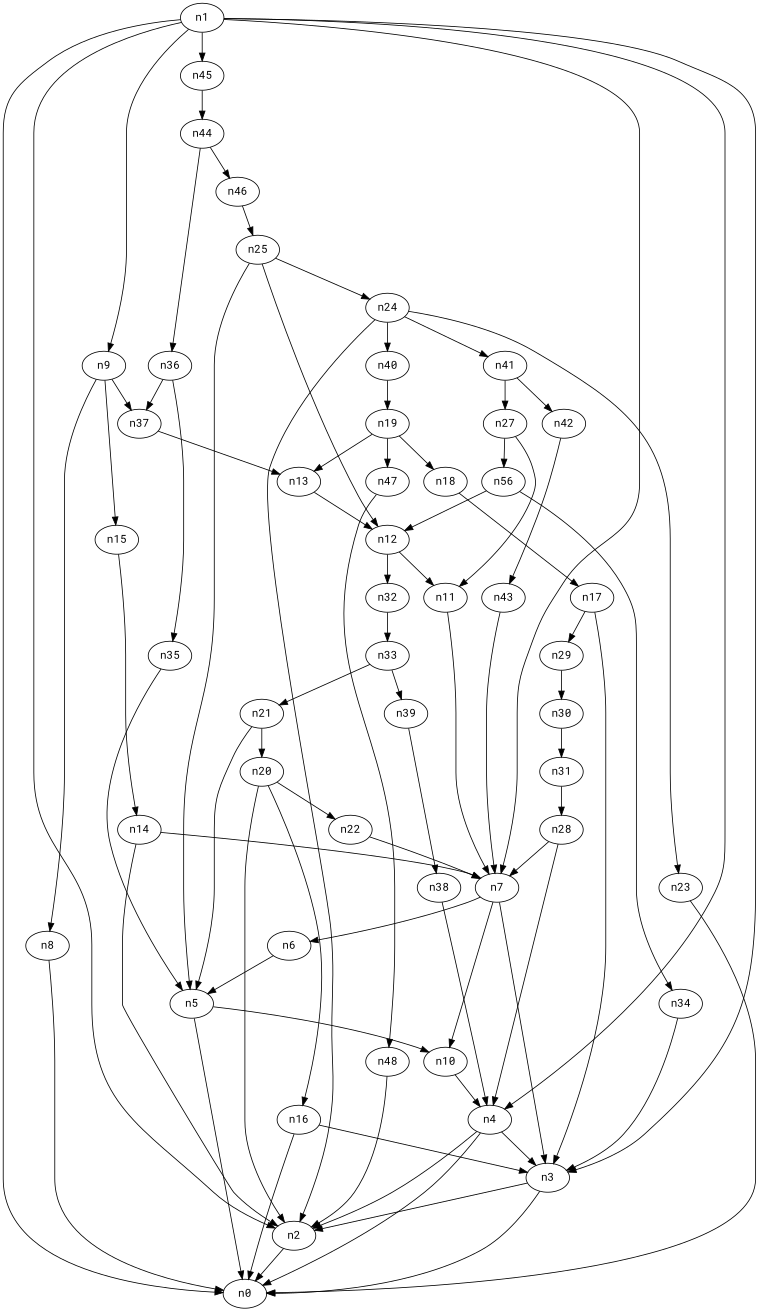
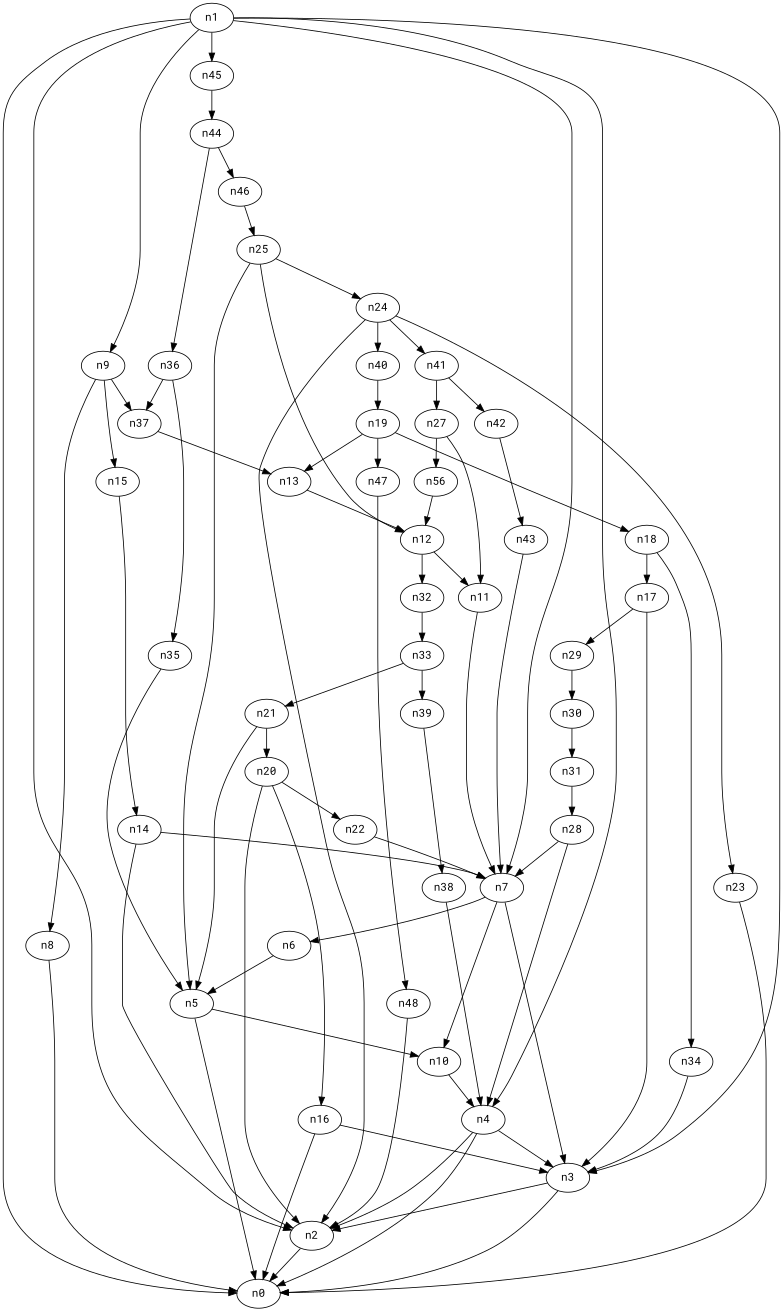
edge "n56" -> "n34": now "n18" -> "n34"
